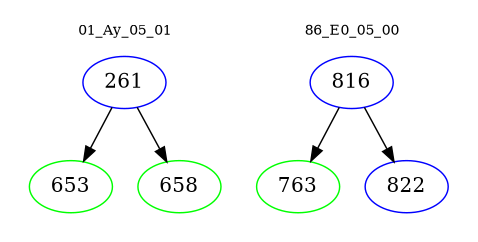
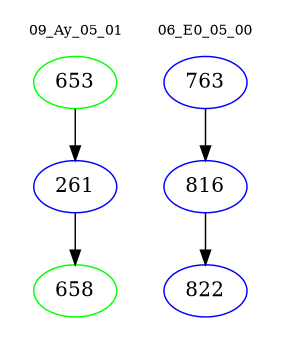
cluster "01_Ay_05_01": label "01_Ay_05_01" -> "09_Ay_05_01"
cluster "86_E0_05_00": label "86_E0_05_00" -> "06_E0_05_00"
edge "261" -> "653": reversed
edge "816" -> "763": reversed
node "763": color green -> blue
